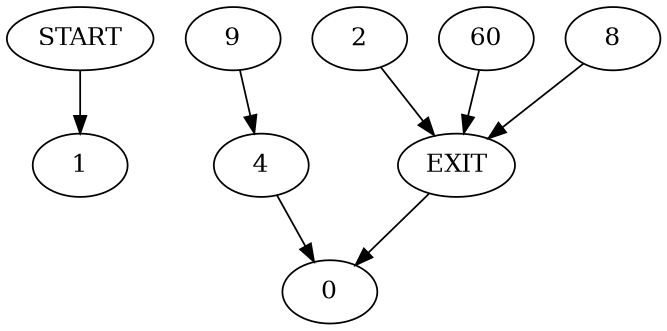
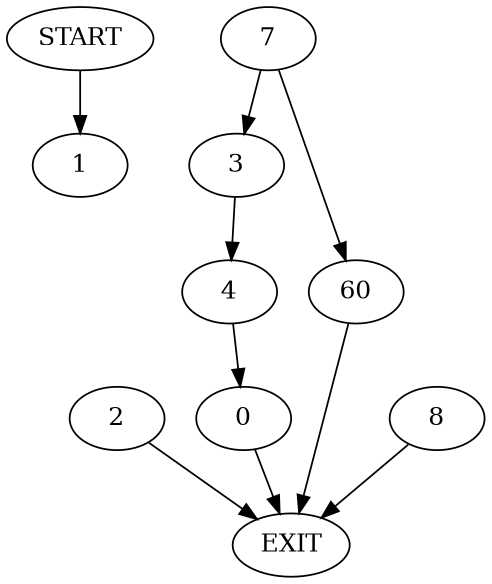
node "9": label "9" -> "3"
node "7": added
edge "EXIT" -> "0": reversed
